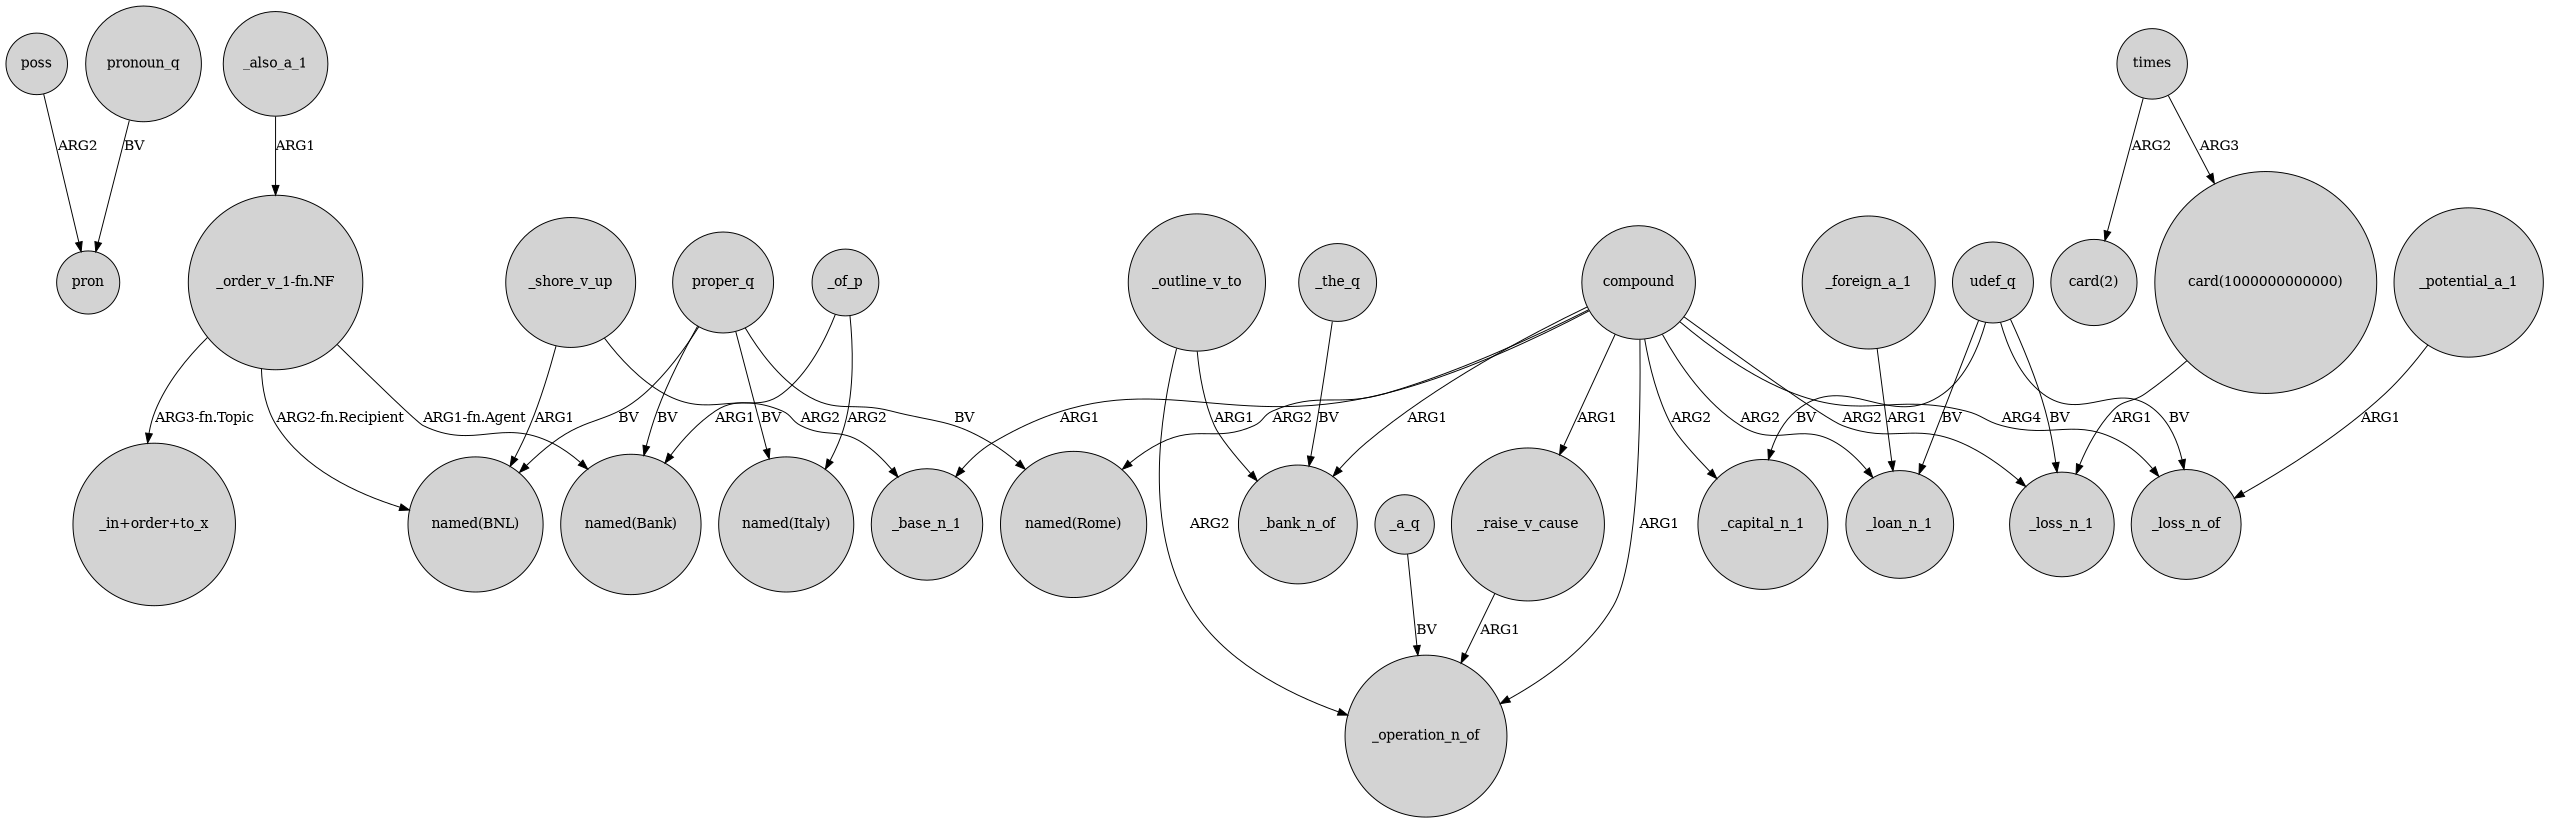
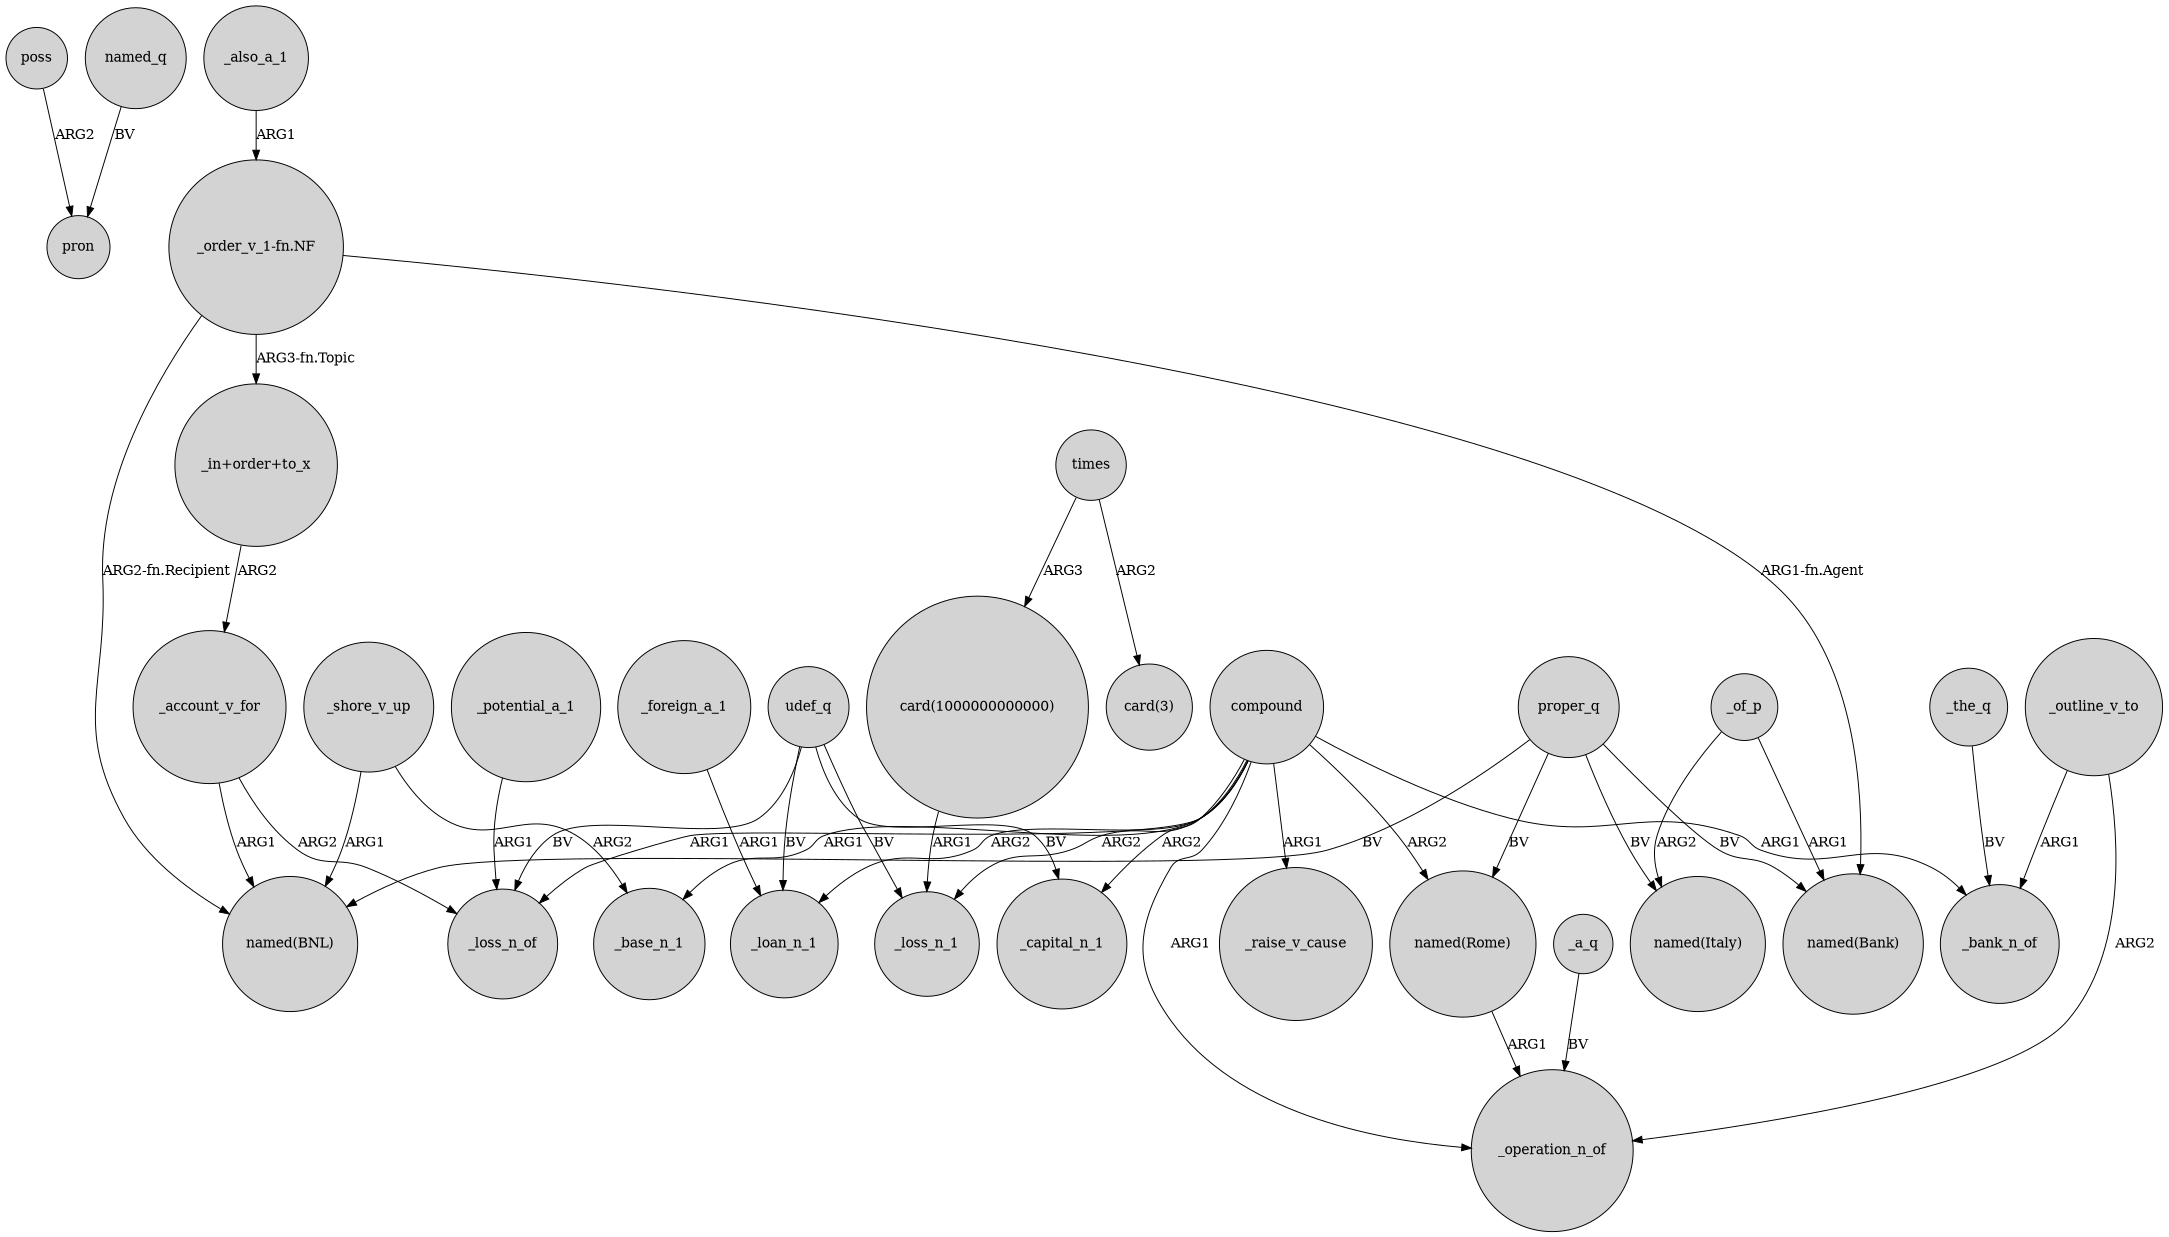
node "pronoun_q": label "pronoun_q" -> "named_q"
node "card(2)": label "card(2)" -> "card(3)"
edge "compound" -> "_loss_n_of": label "ARG4" -> "ARG1"
edge "_raise_v_cause" -> "_operation_n_of": now "named(Rome)" -> "_operation_n_of"
node "_account_v_for": added
